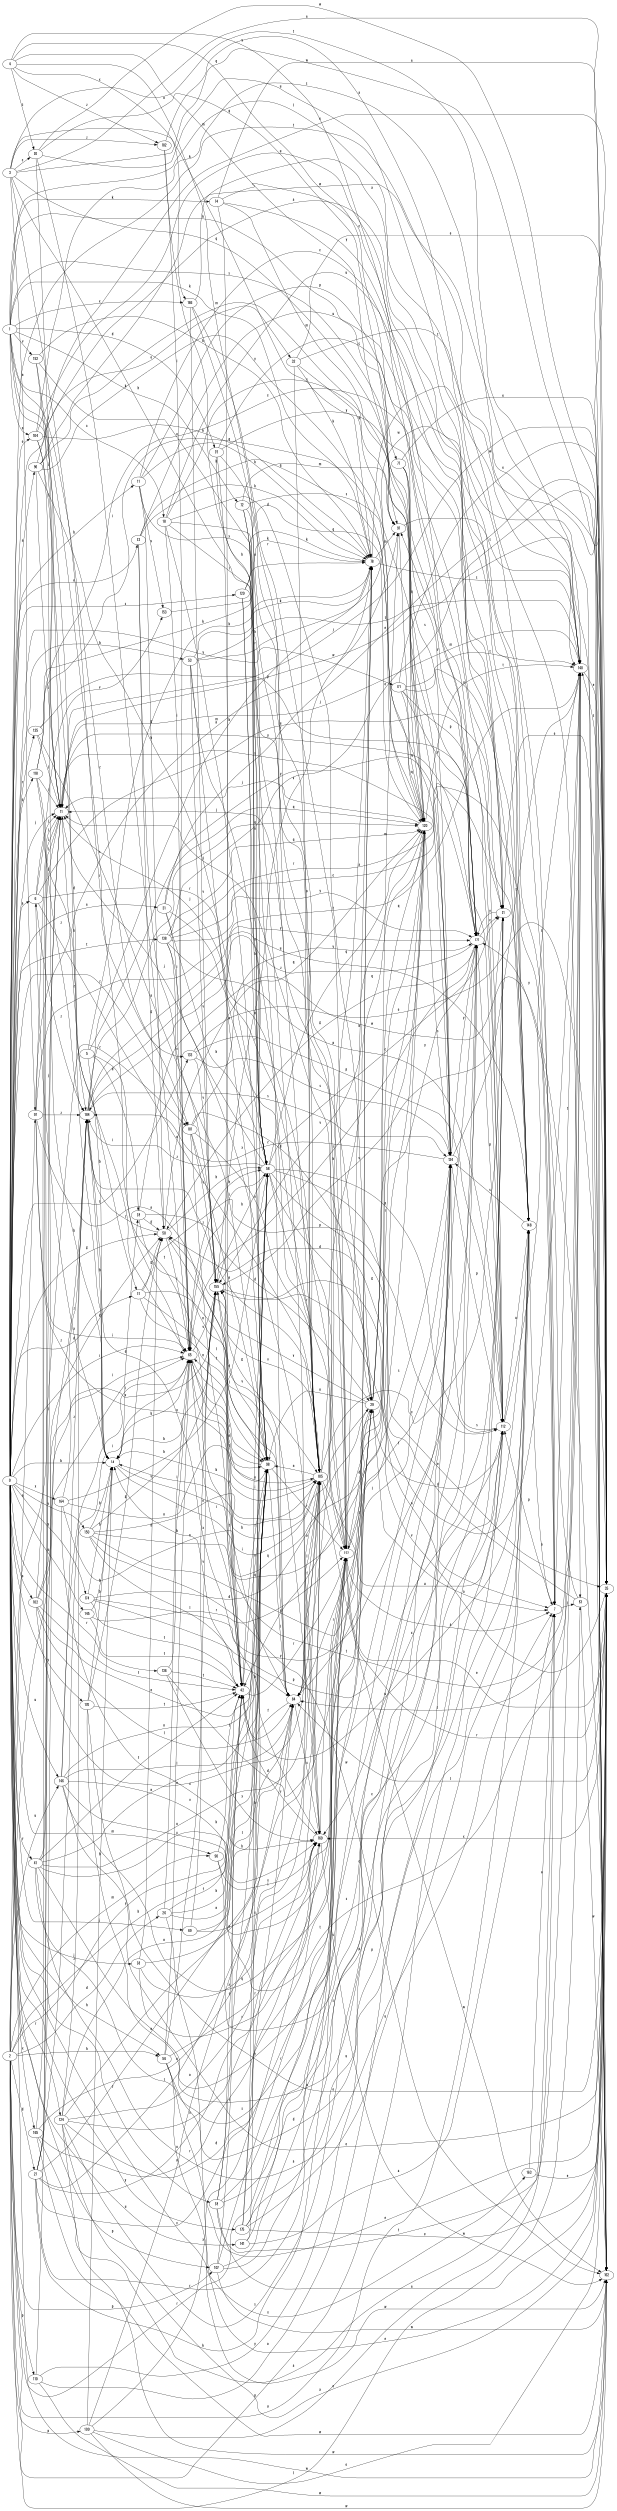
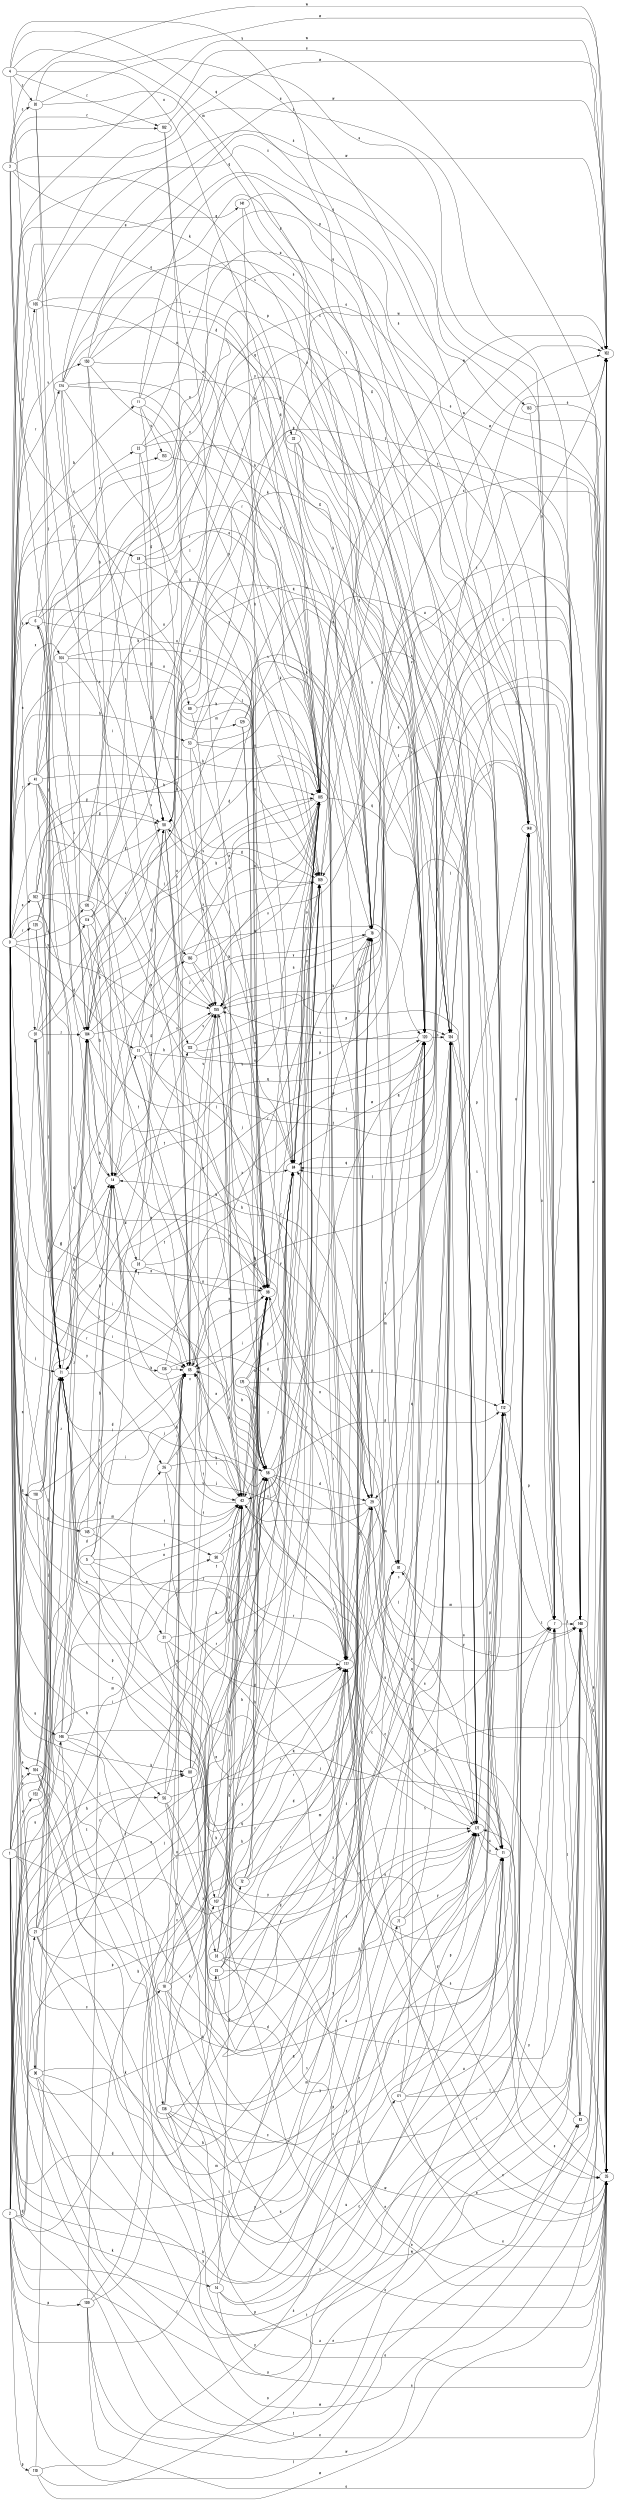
edge "31" -> "127": label "r" -> "g"
edge "120" -> "84": now "21" -> "84"
edge "29" -> "155": now "22" -> "155"
edge "0" -> "175": now "0" -> "26"
